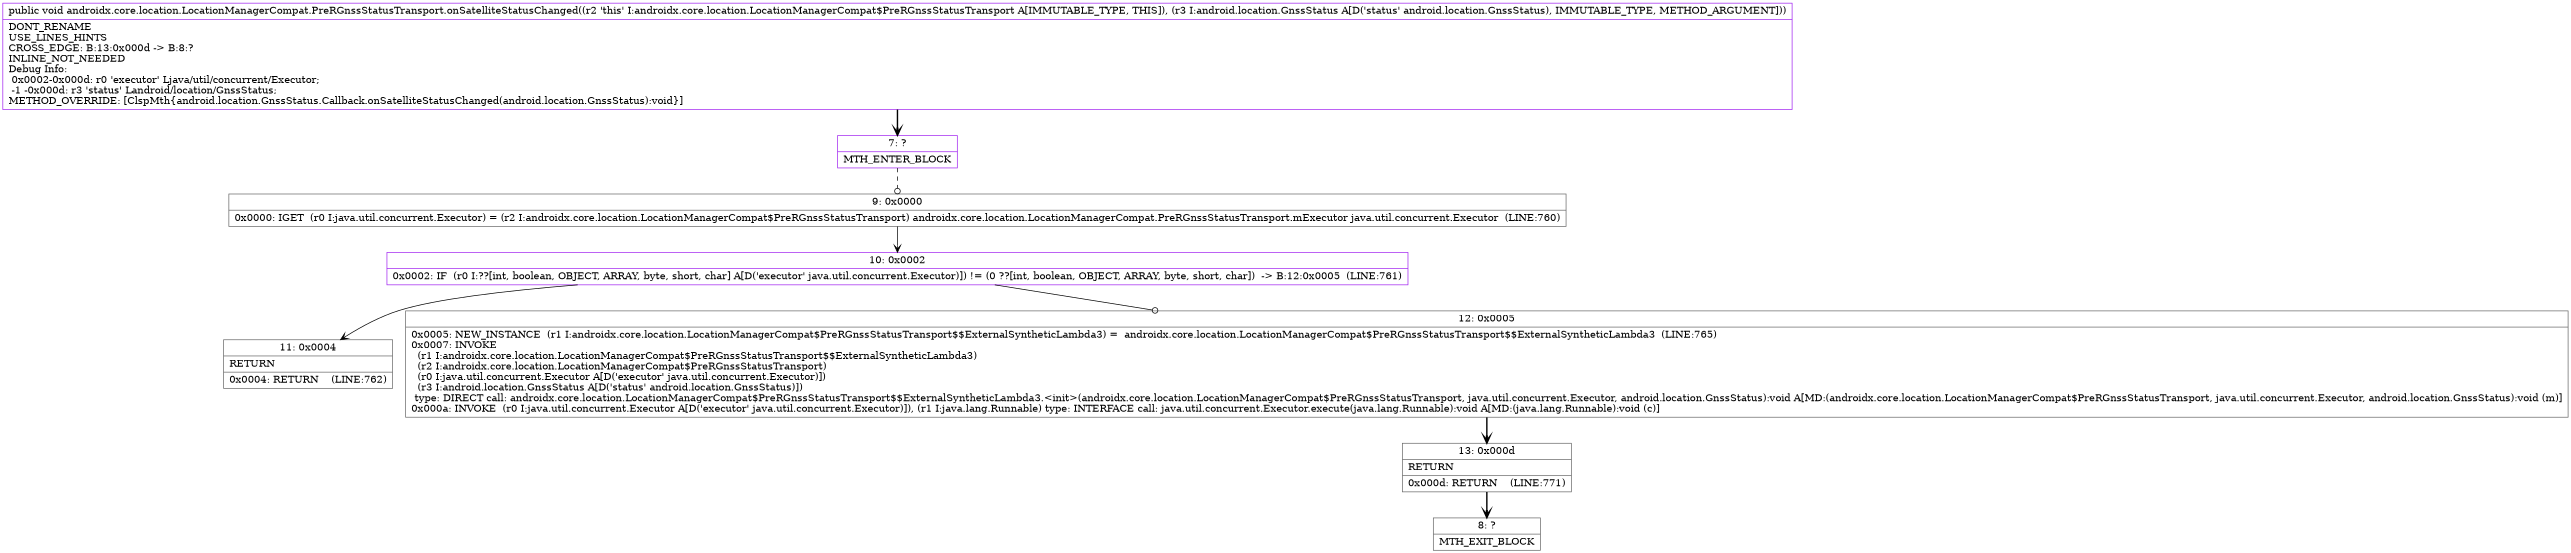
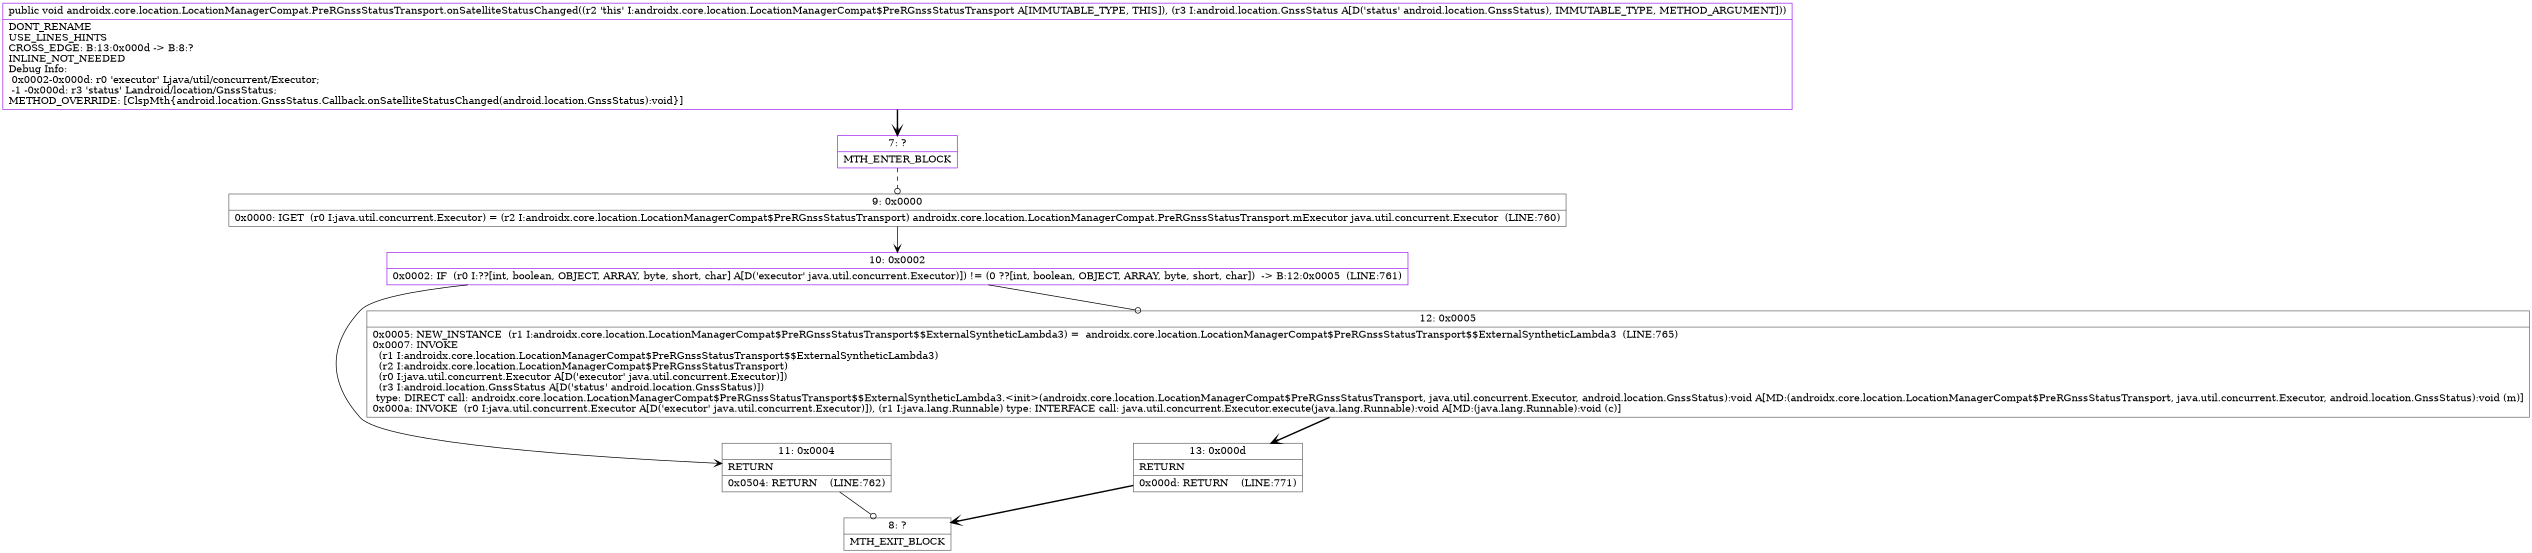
node "11: 0x0004": text "0x0004: RETURN    (LINE:762)" -> "0x0504: RETURN    (LINE:762)"
edge "11: 0x0004" -> "8: ?": added
